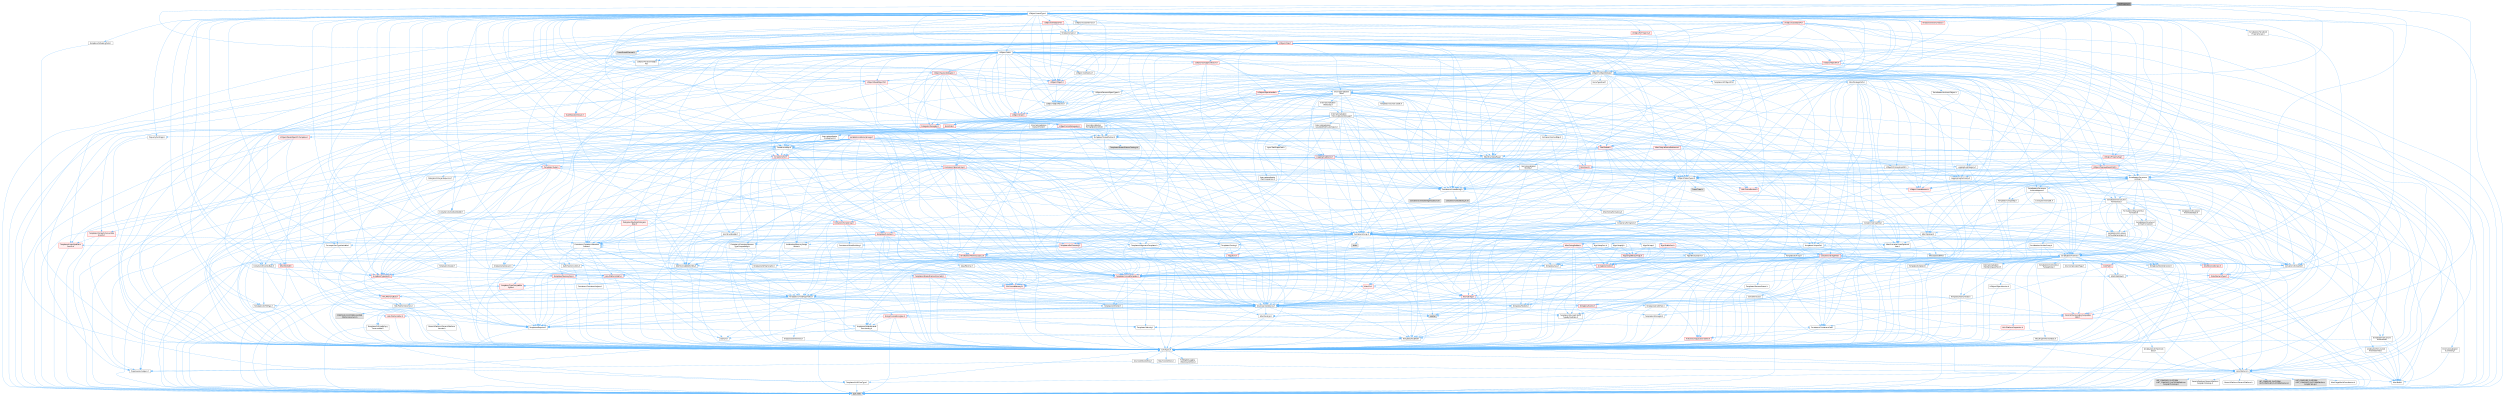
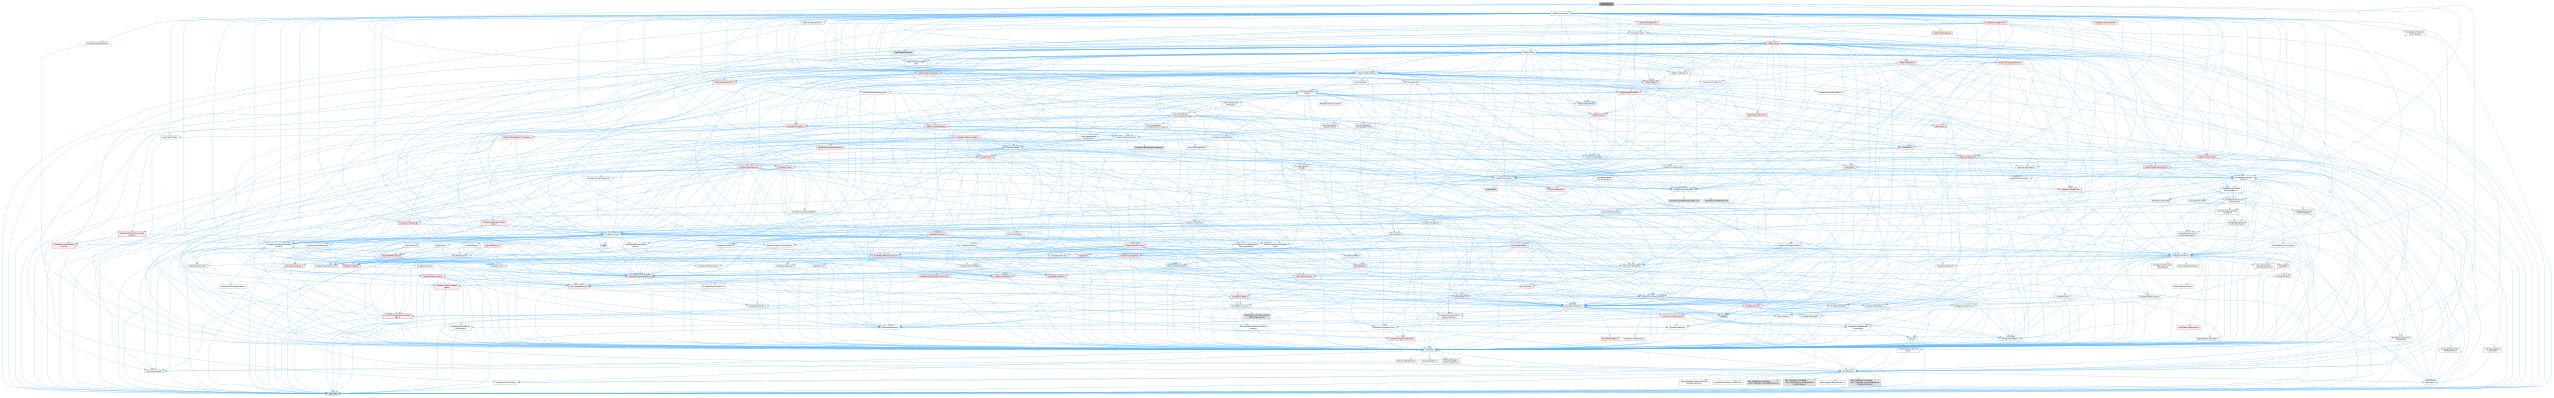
edge "UObject/Field.h" -> "Containers/Set.h": now "UObject/Field.h" -> "Containers/Map.h"
edge "Serialization/MemoryImage.h" -> "HAL/PlatformMisc.h": now "Serialization/MemoryImage.h" -> "Misc/Crc.h"
